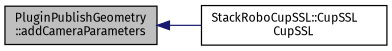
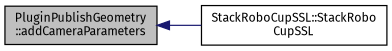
node "StackRoboCupSSL::CupSSL CupSSL": label "StackRoboCupSSL::CupSSL CupSSL" -> "StackRoboCupSSL::StackRobo CupSSL"
